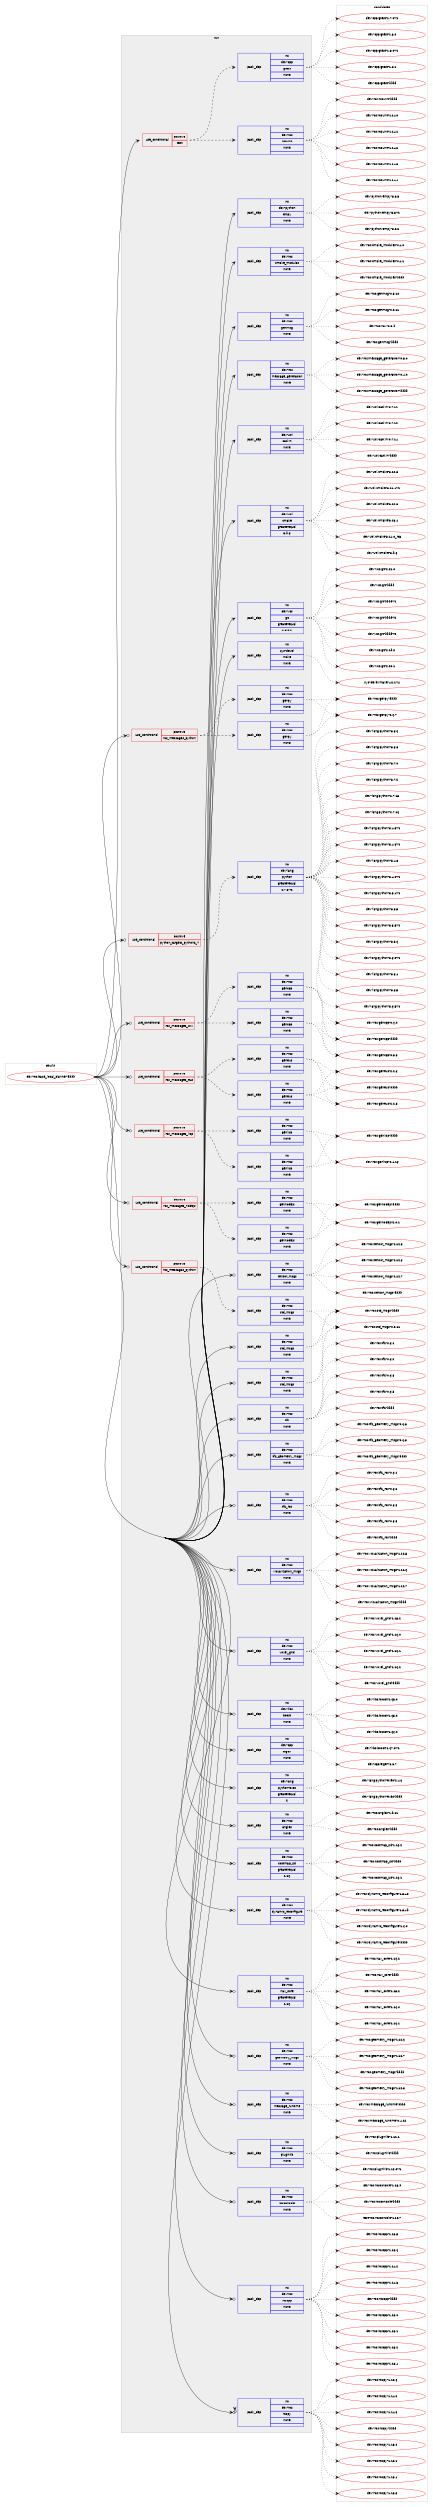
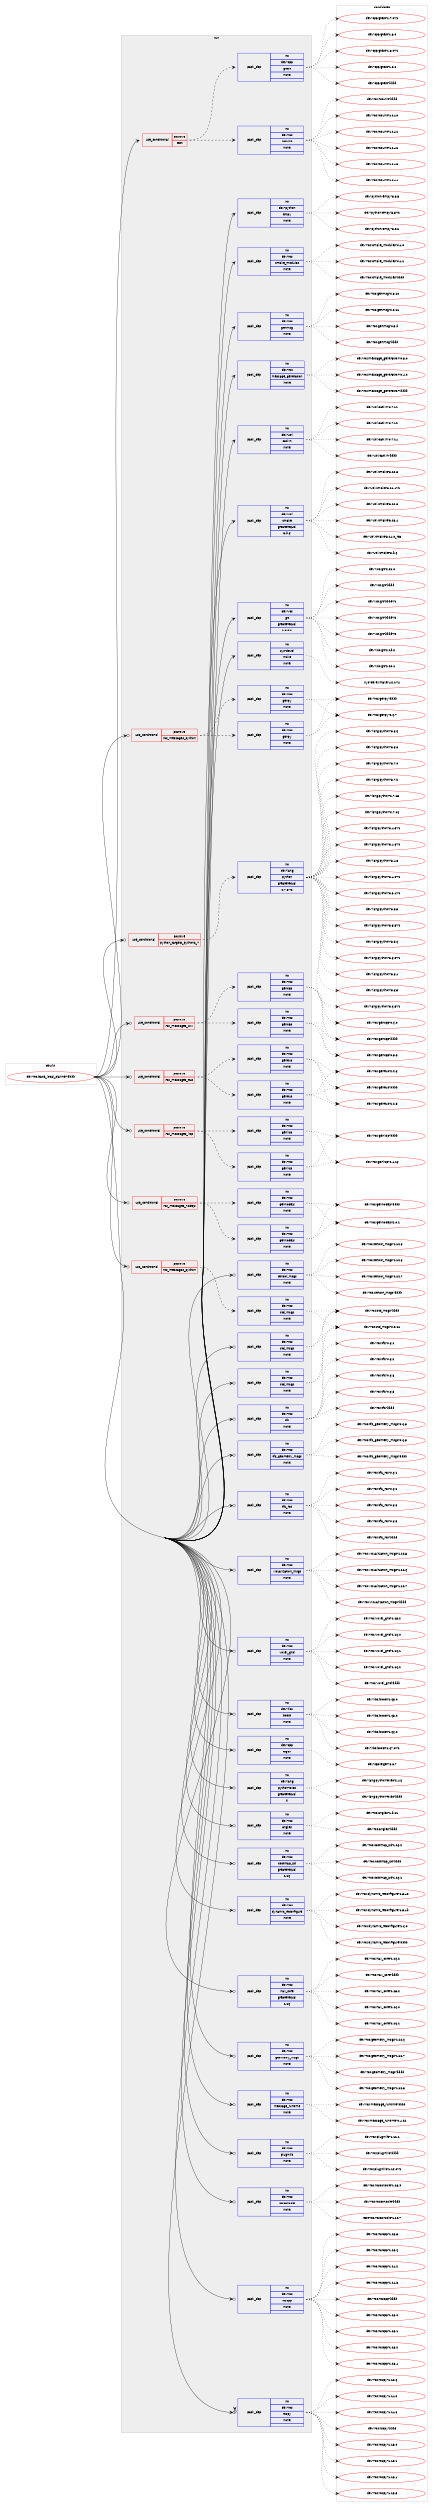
node "dev-ros/nav-0.5.9": label "dev-ros/nav-0.5.9" -> "dev-ros/genmsg-0.5.9"
